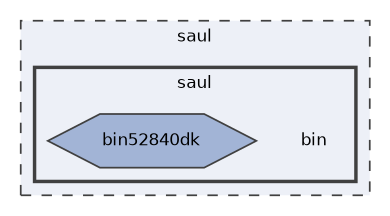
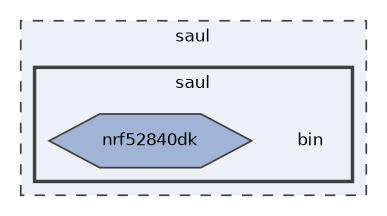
node "bin52840dk": label "bin52840dk" -> "nrf52840dk"
